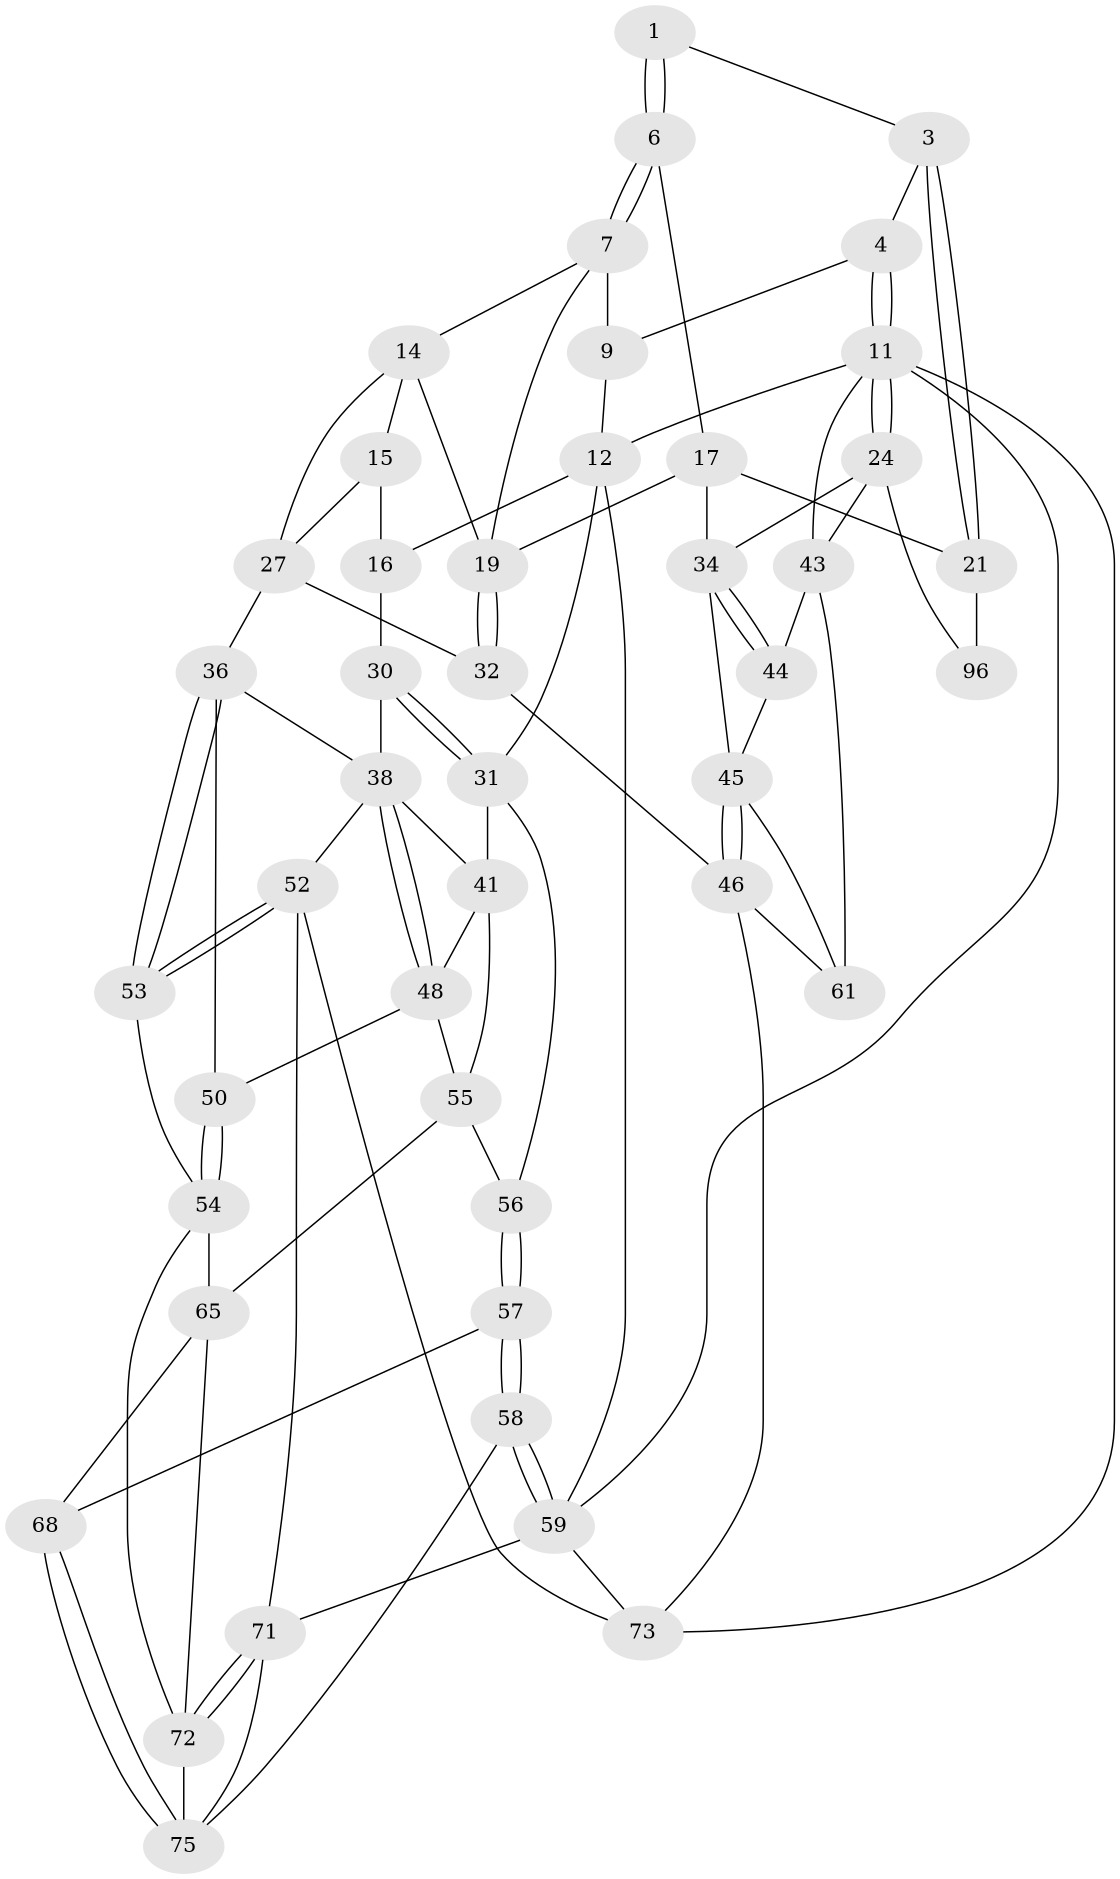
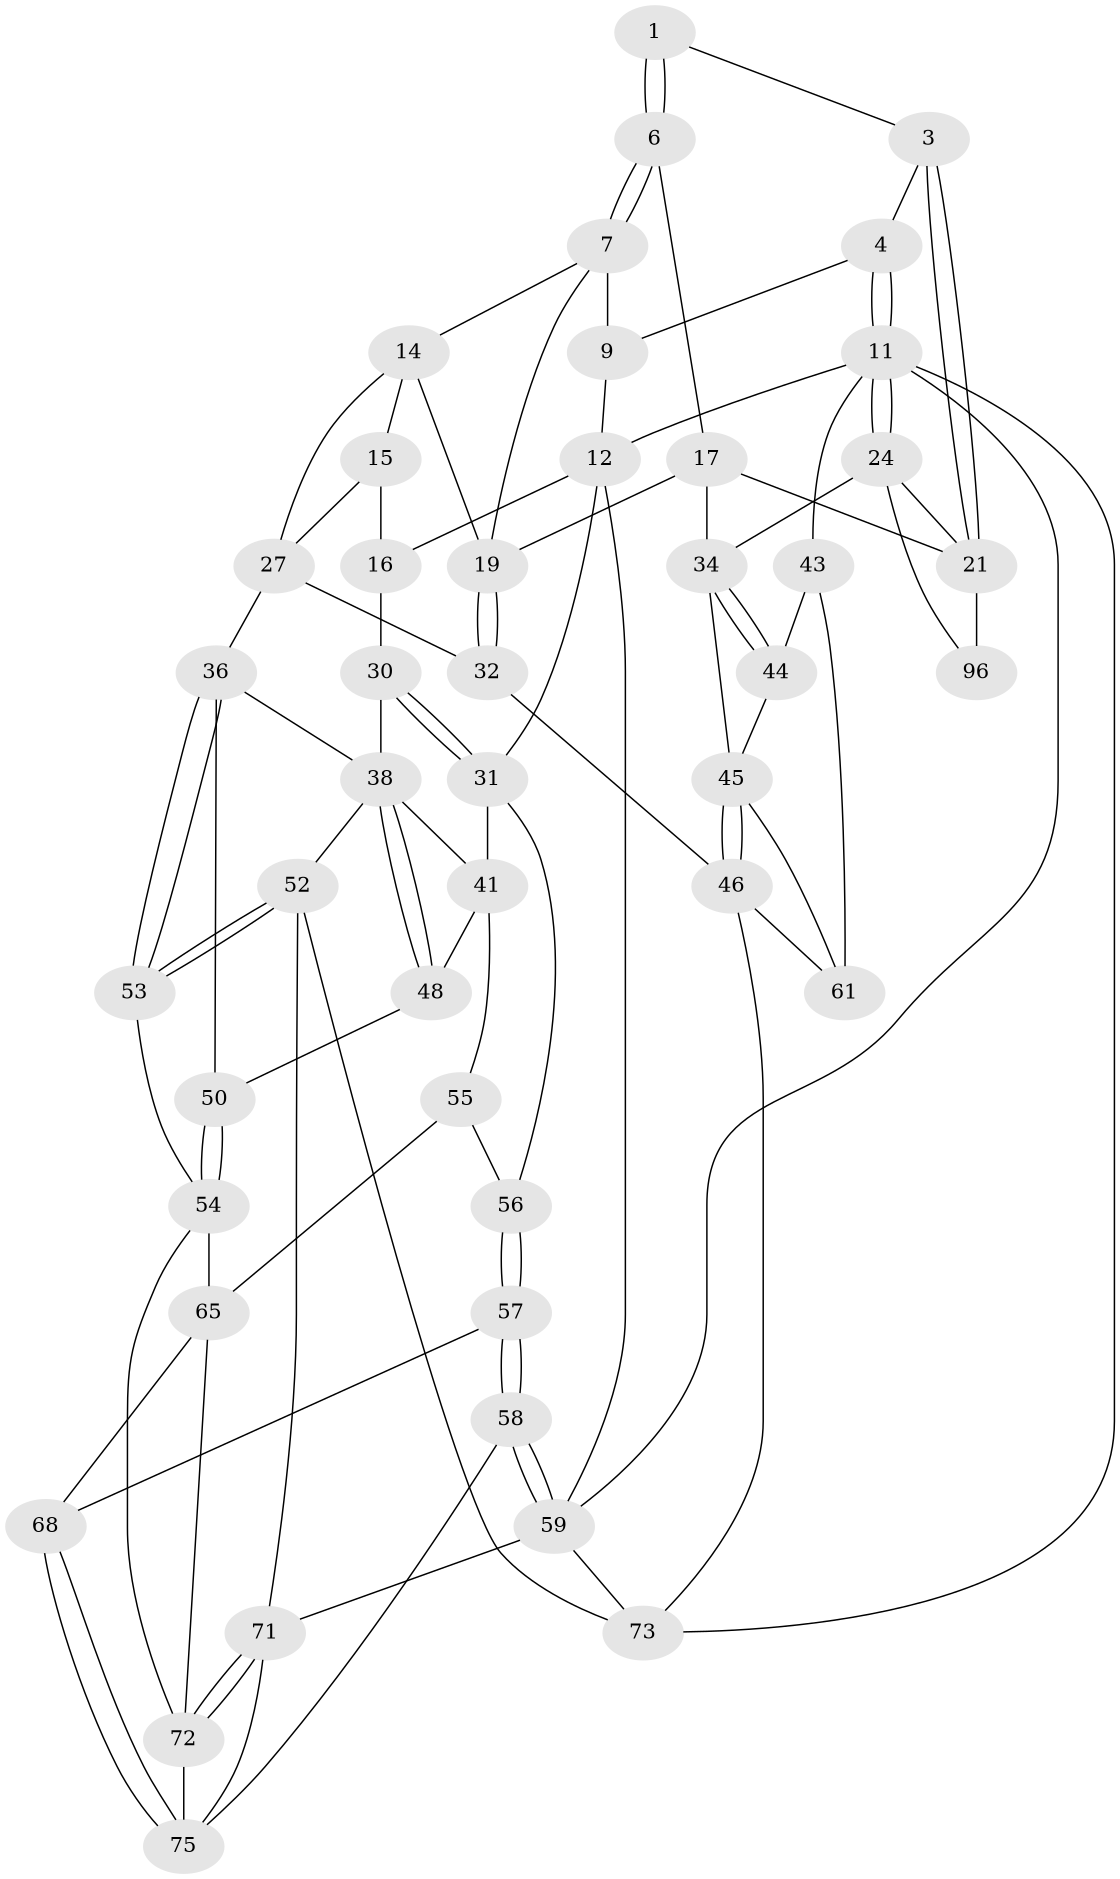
edge "24" -- "43": now "24" -- "21"
edge "48" -- "55": removed
